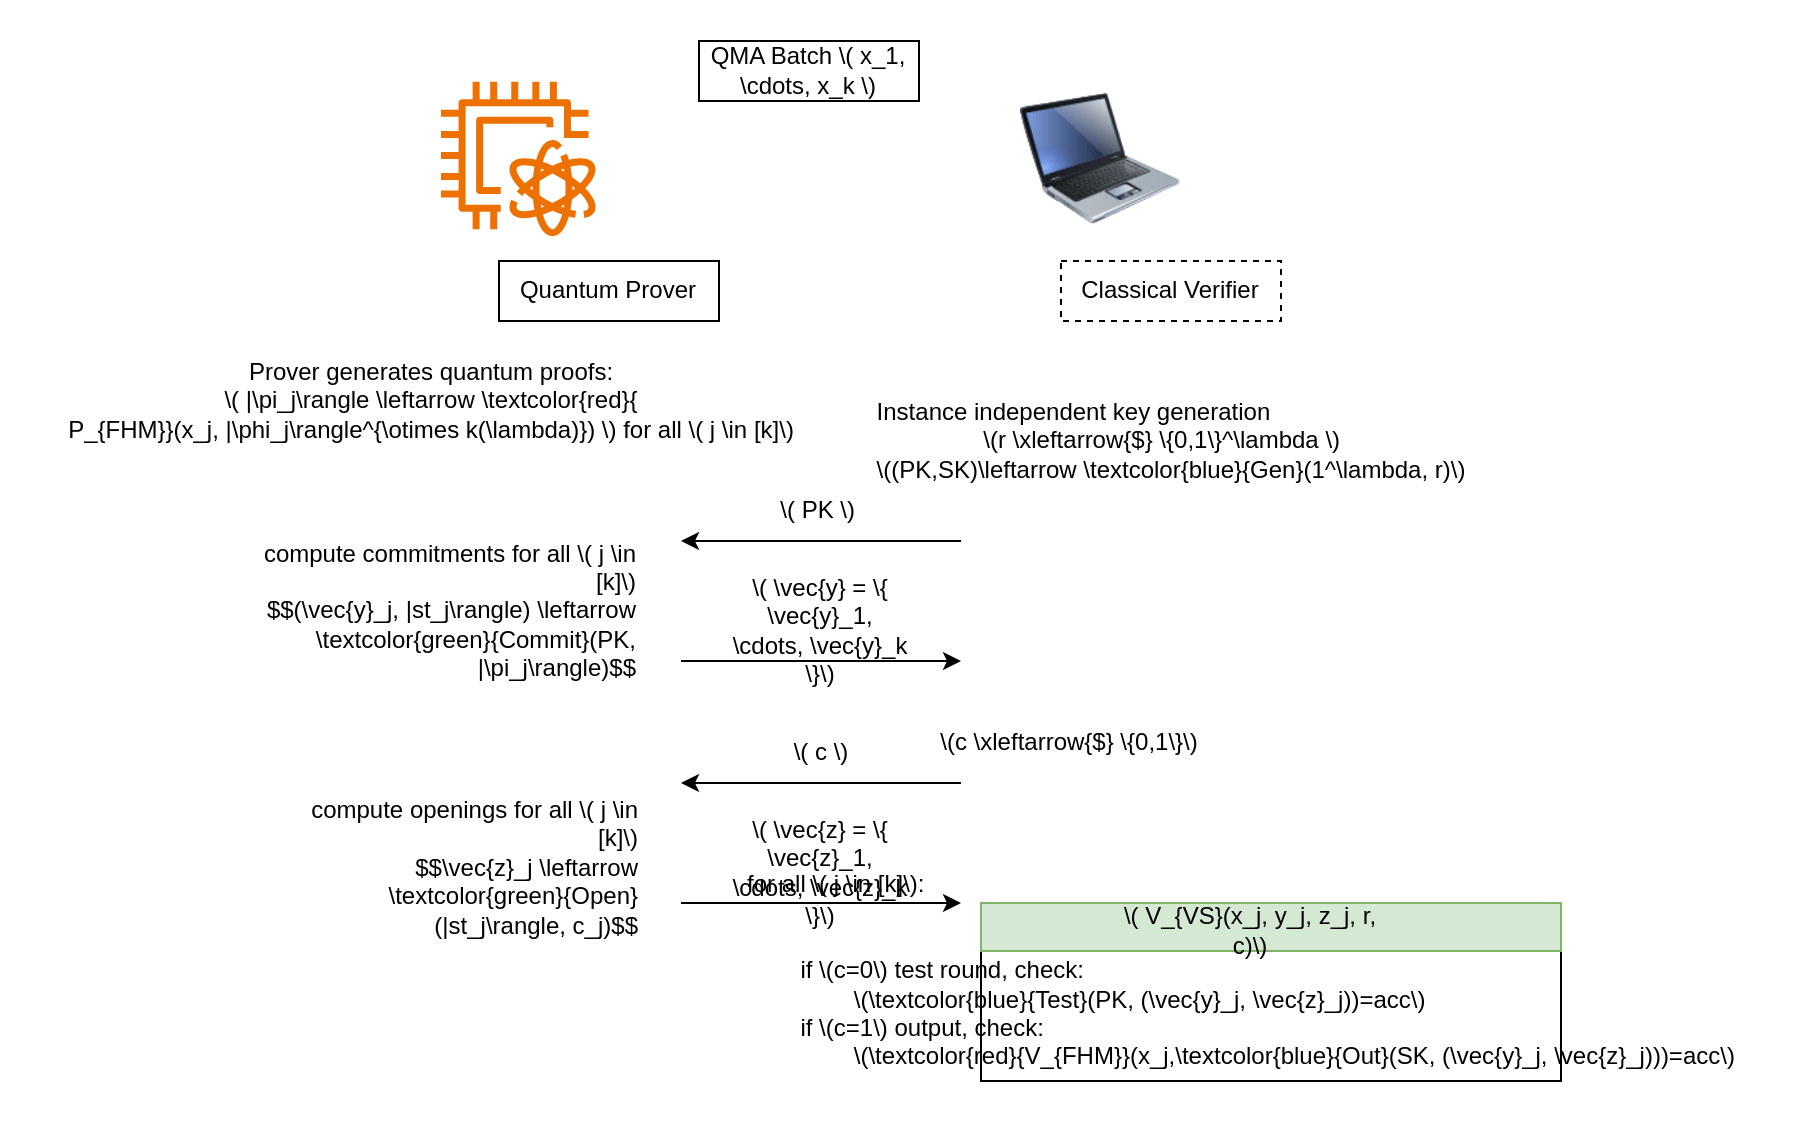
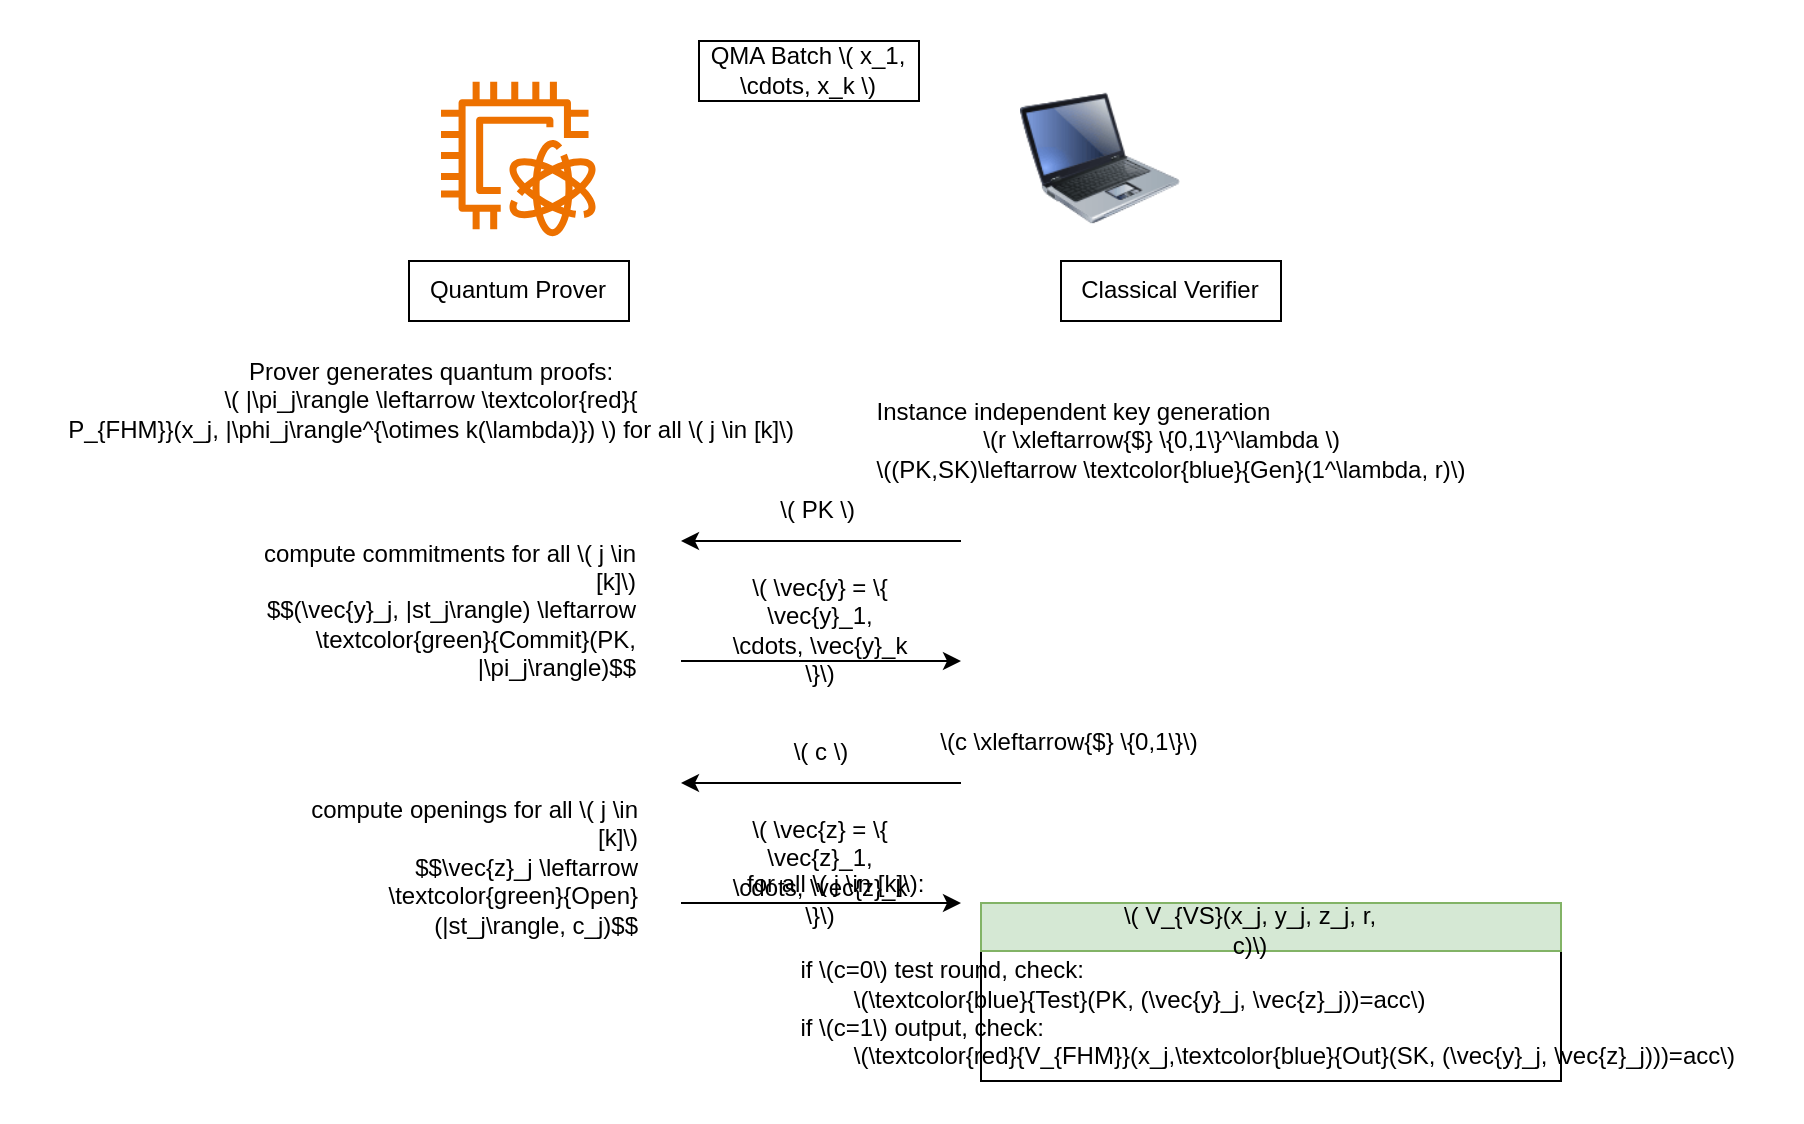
node "Quantum Prover": moved (609, 291) -> (519, 291)
node "Classical Verifier": style dashed -> solid
